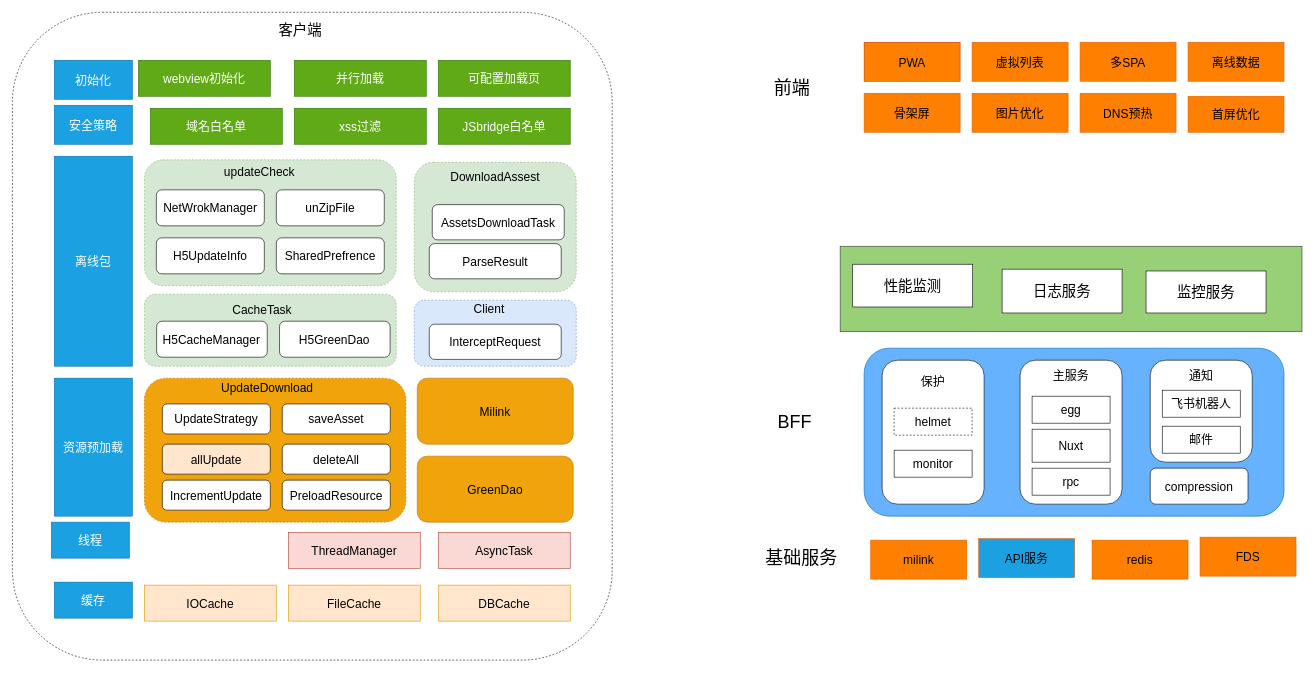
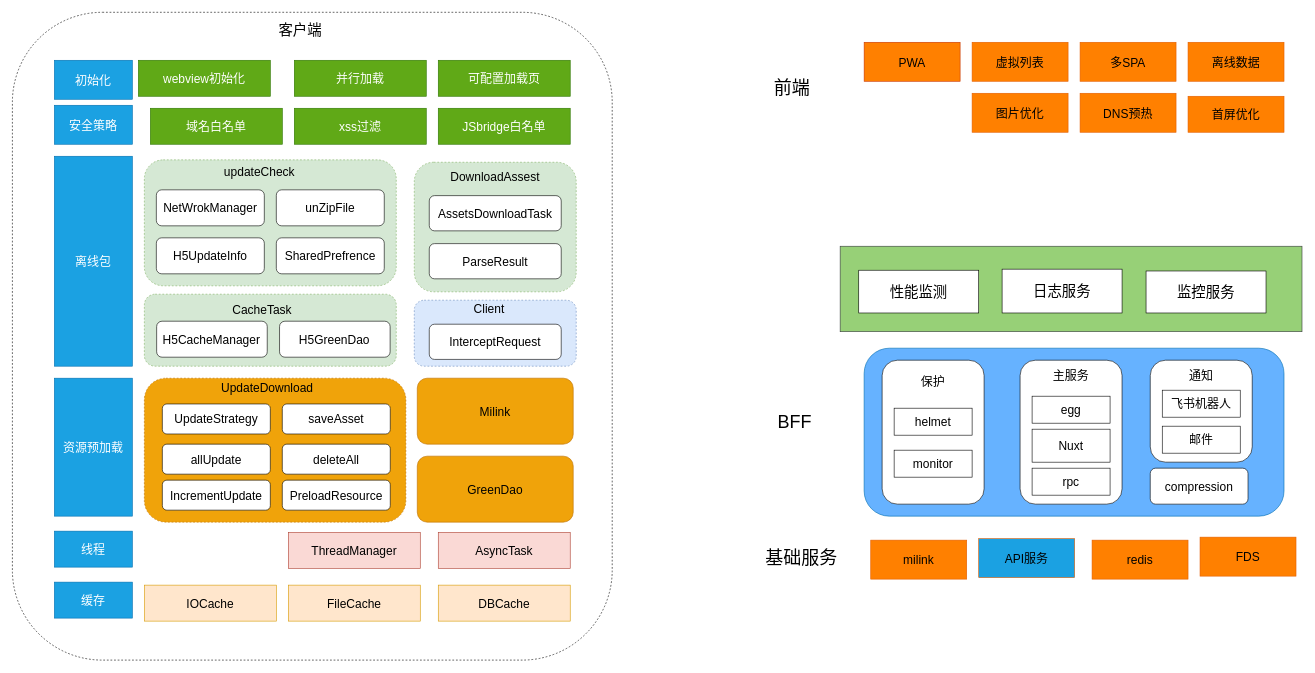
node "骨架屏": removed
node "AssetsDownloadTask": moved (498, 222) -> (495, 213)
node "性能监测": moved (913, 286) -> (919, 292)
node "helmet": style dashed -> solid
node "allUpdate": fillcolor #ffe6cc -> #ffffff
node "线程": moved (90, 540) -> (93, 549)
